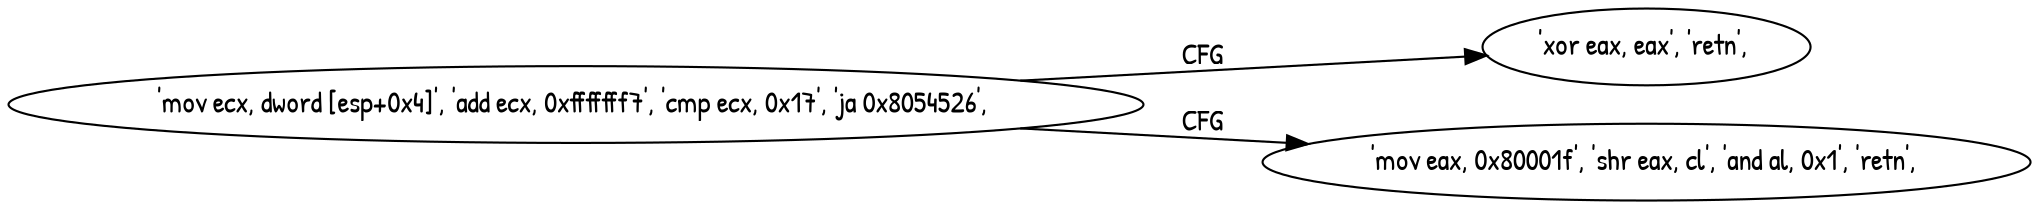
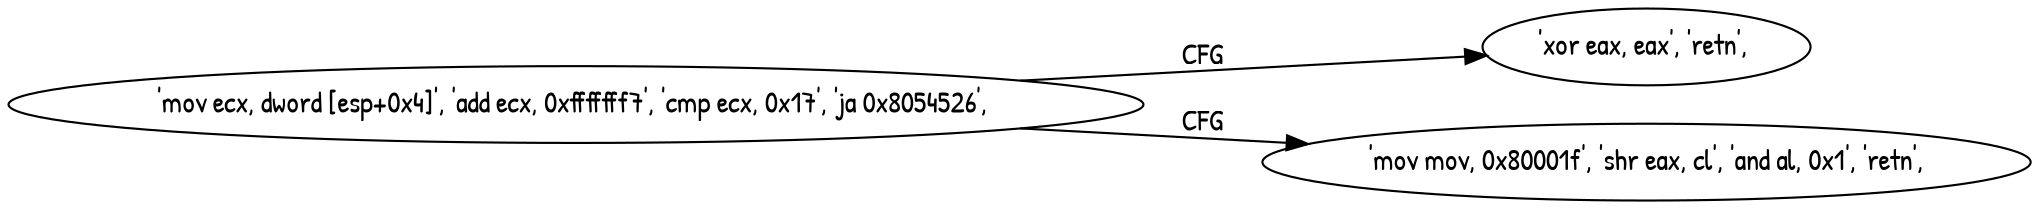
node "'mov eax, 0x80001f', 'shr eax, cl', 'and al, 0x1', 'retn',": label "'mov eax, 0x80001f', 'shr eax, cl', 'and al, 0x1', 'retn'," -> "'mov mov, 0x80001f', 'shr eax, cl', 'and al, 0x1', 'retn',"
